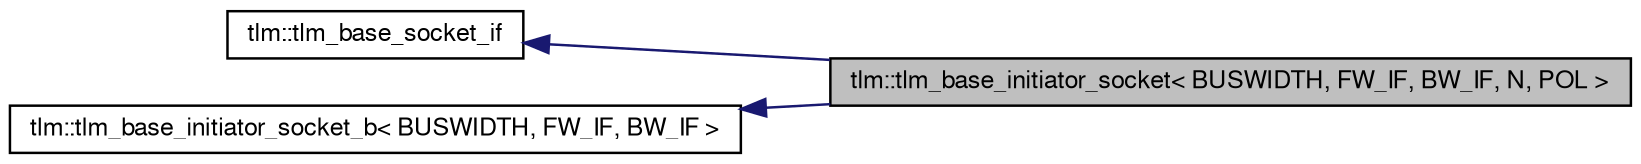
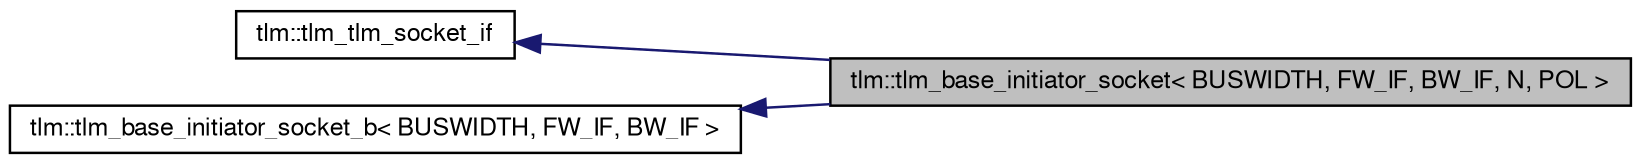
node "tlm::tlm_base_socket_if": label "tlm::tlm_base_socket_if" -> "tlm::tlm_tlm_socket_if"
